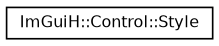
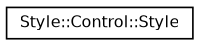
node "ImGuiH::Control::Style": label "ImGuiH::Control::Style" -> "Style::Control::Style"
